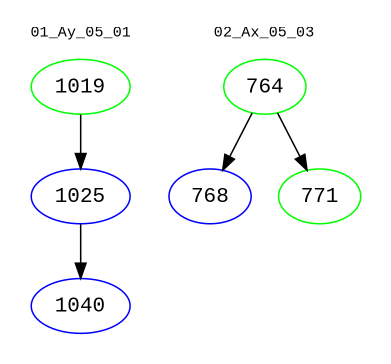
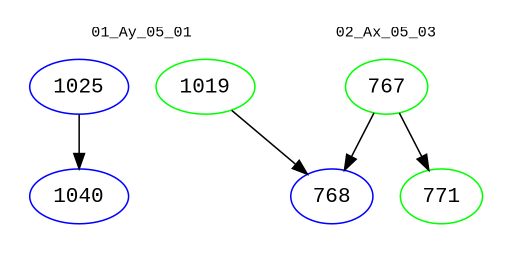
node "764": label "764" -> "767"
edge "1019" -> "1025": now "1019" -> "768"
